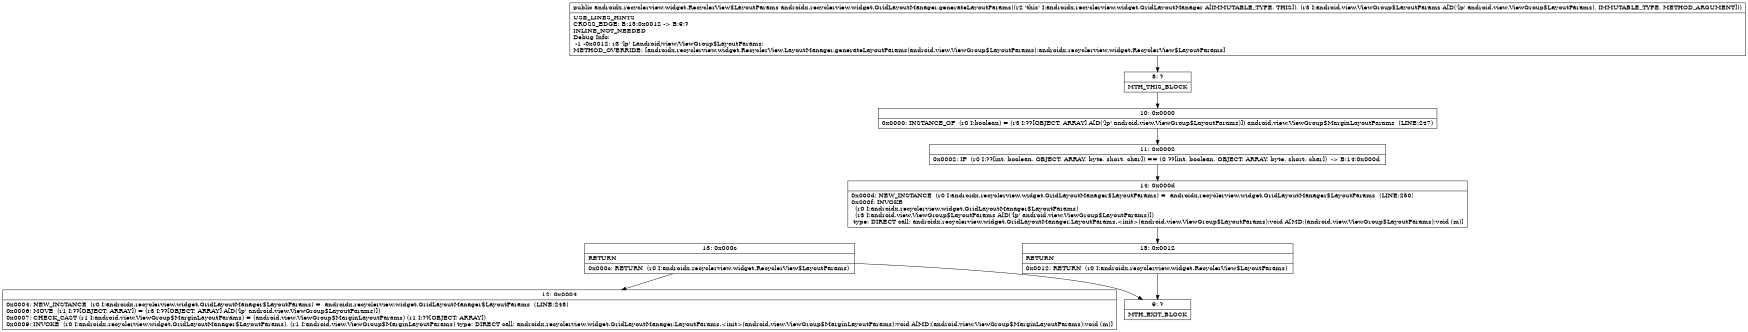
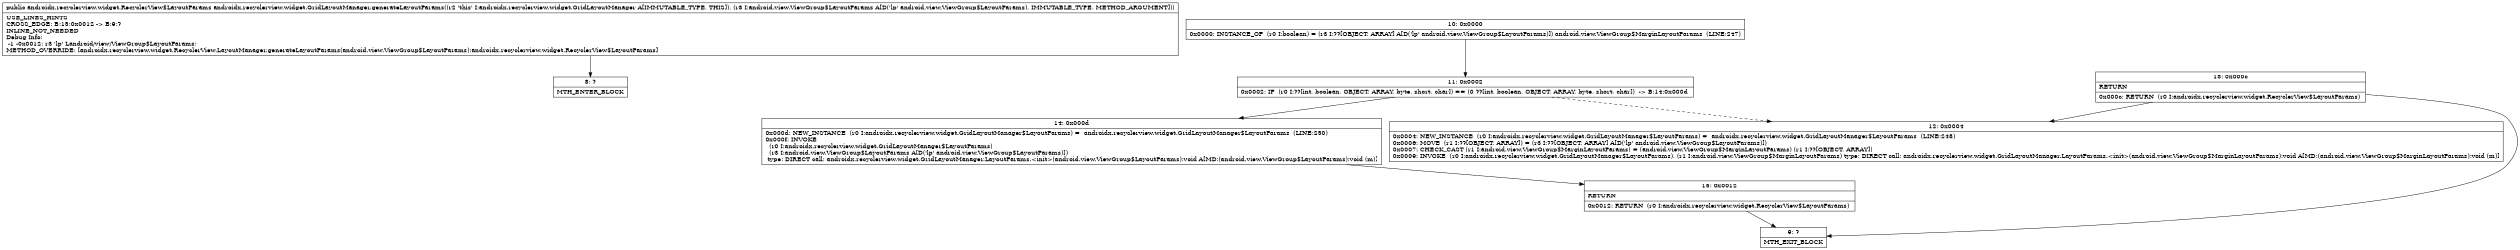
node "8: ?": text "MTH_THIS_BLOCK" -> "MTH_ENTER_BLOCK"
edge "8: ?" -> "10: 0x0000": removed
edge "11: 0x0002" -> "12: 0x0004": added
